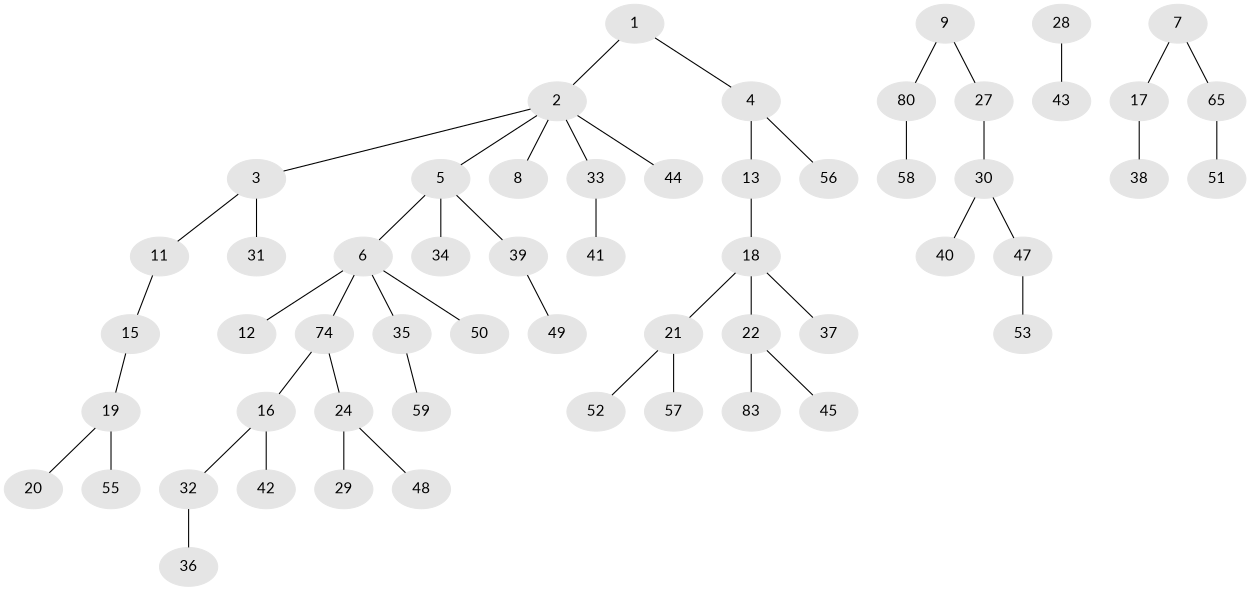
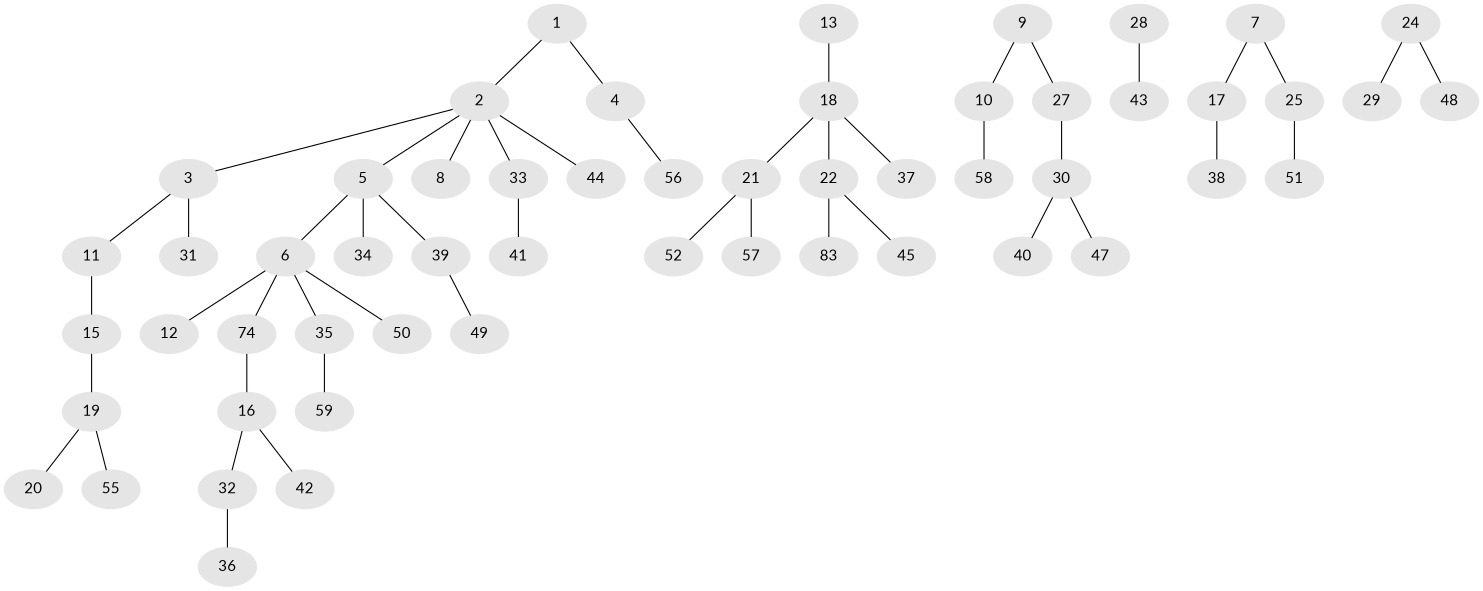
node "80": label "80" -> "10"
node "65": label "65" -> "25"
edge "4" -- "13": removed
node "53": removed
edge "74" -- "24": removed
